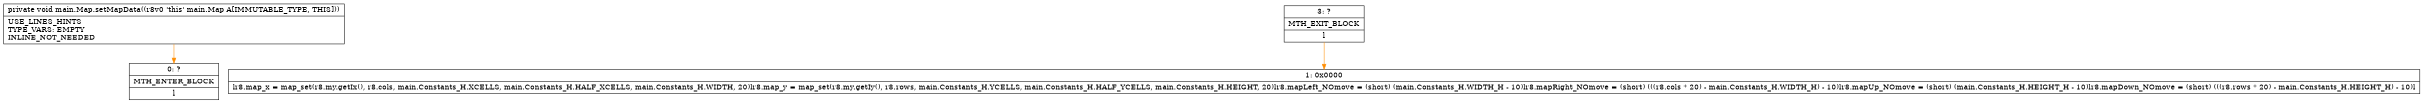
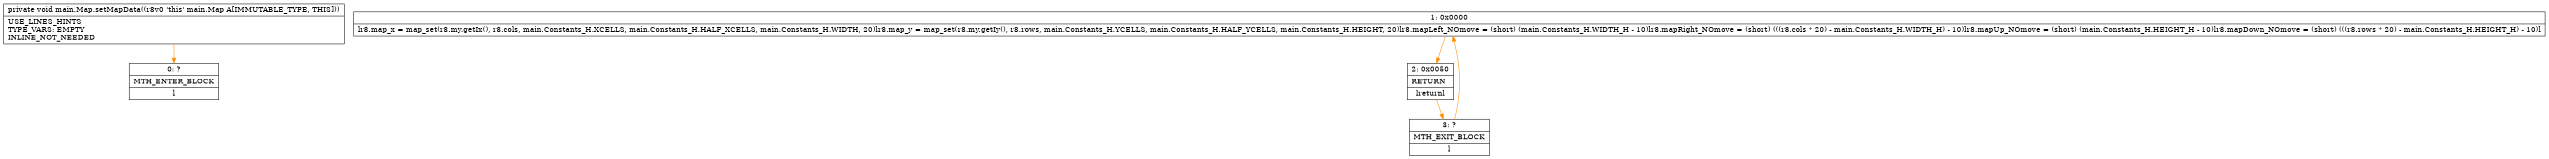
node "2: 0x0050": added
